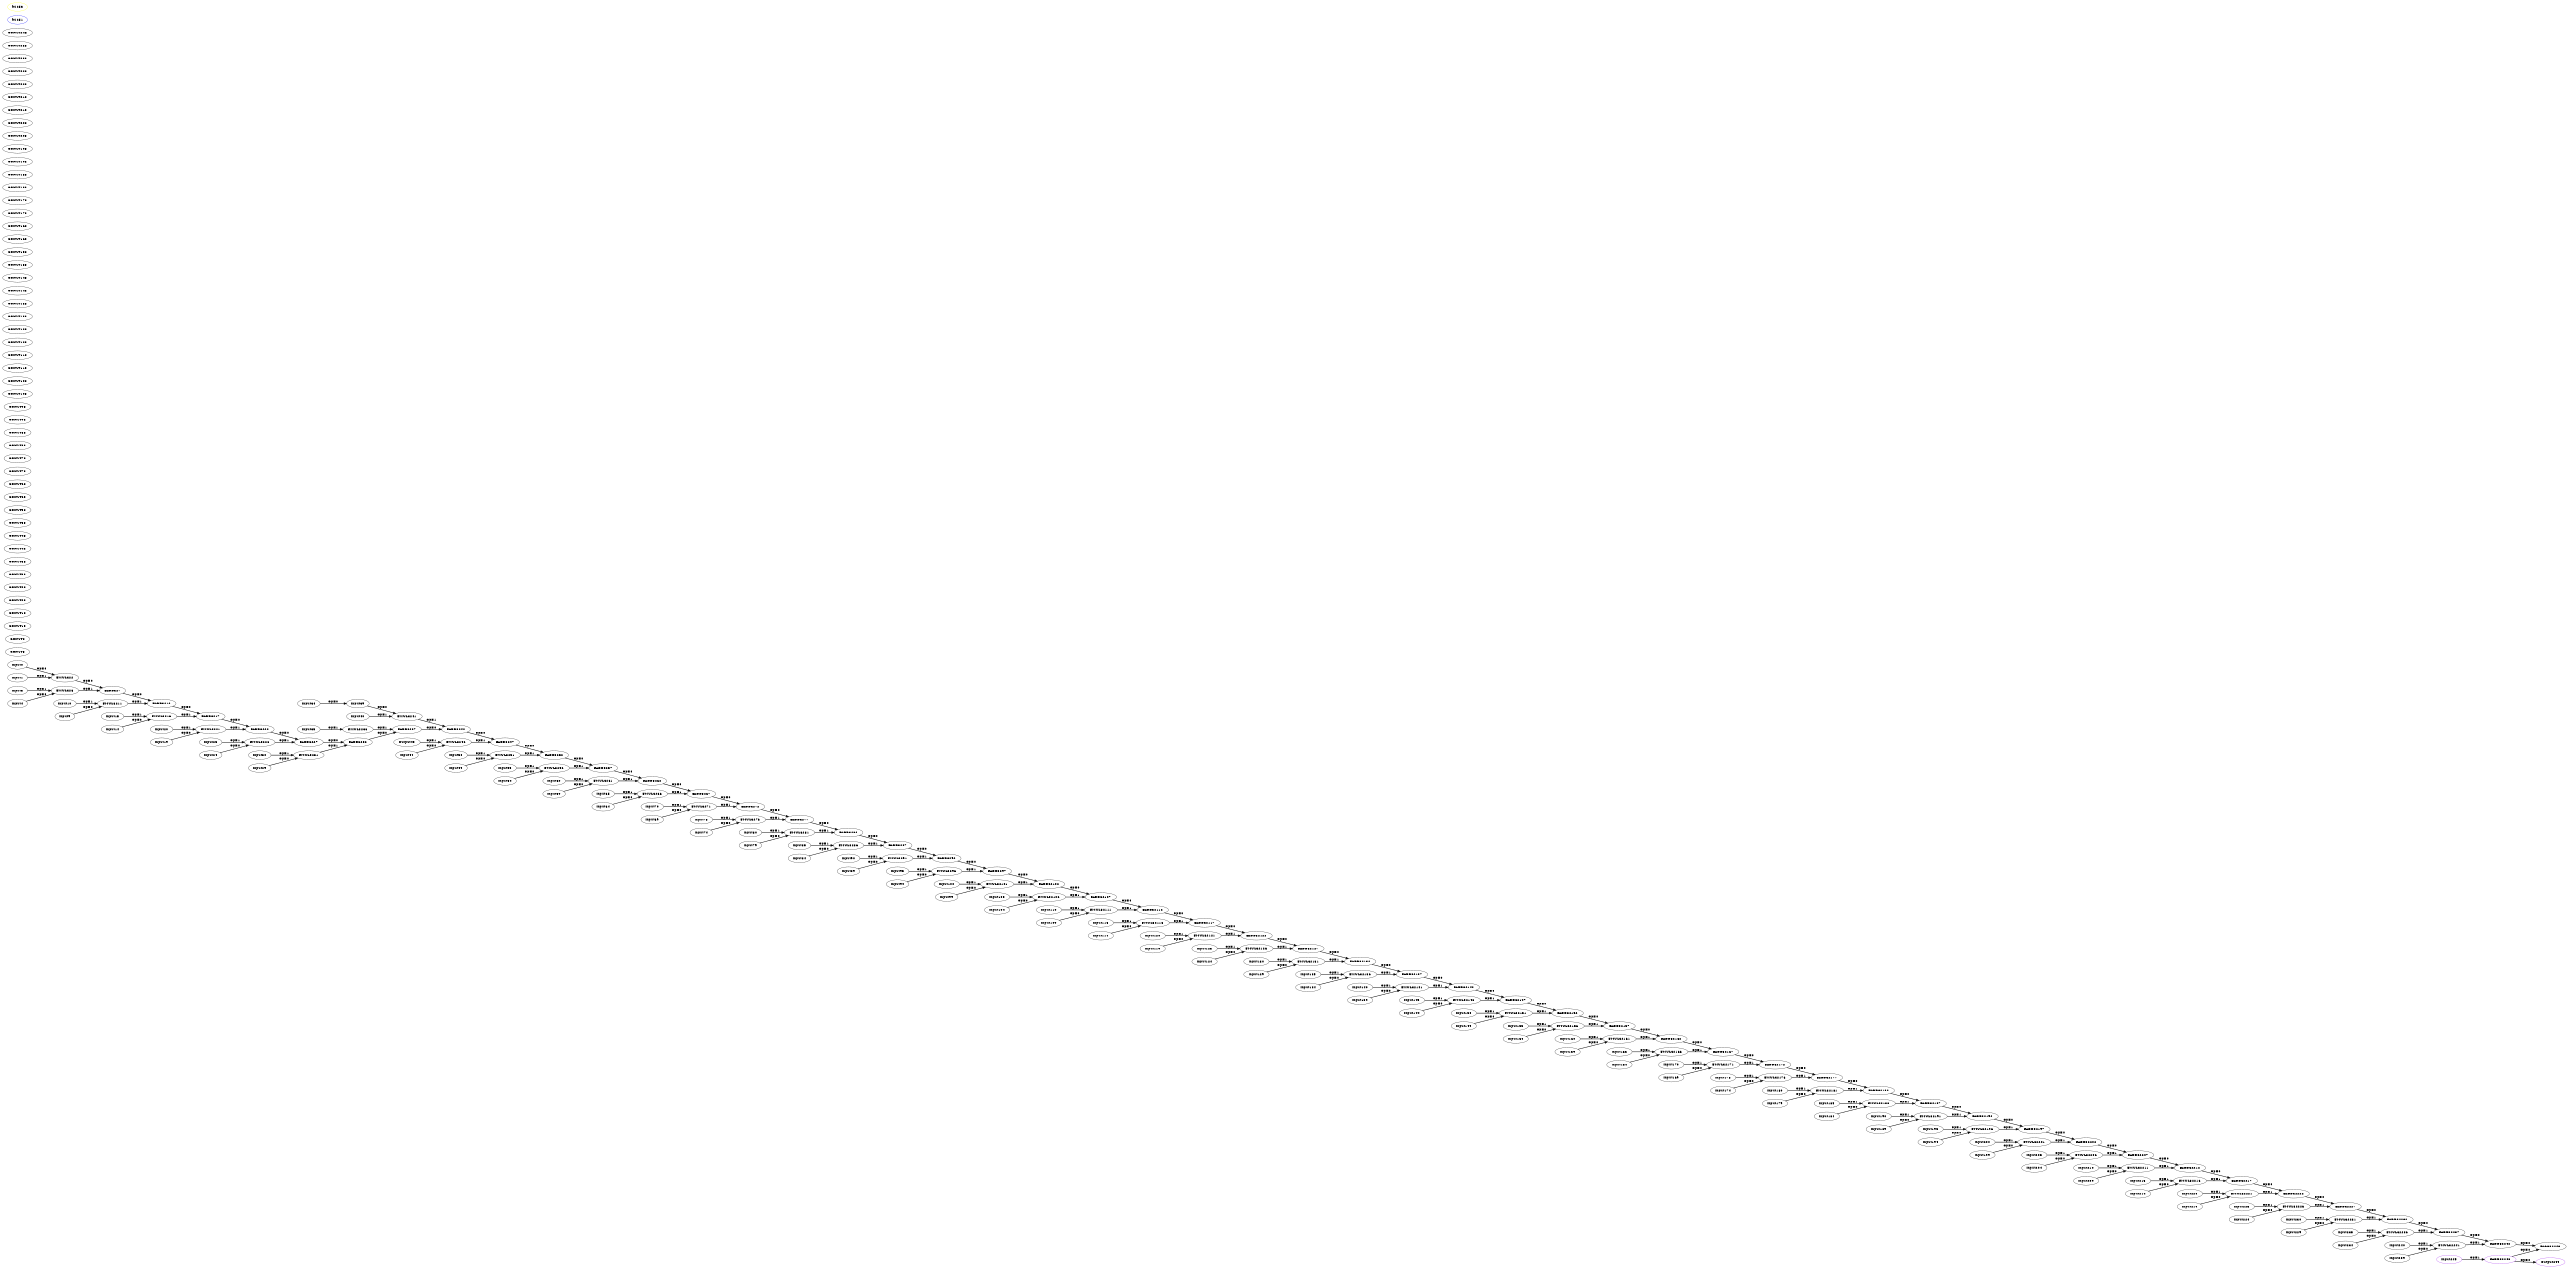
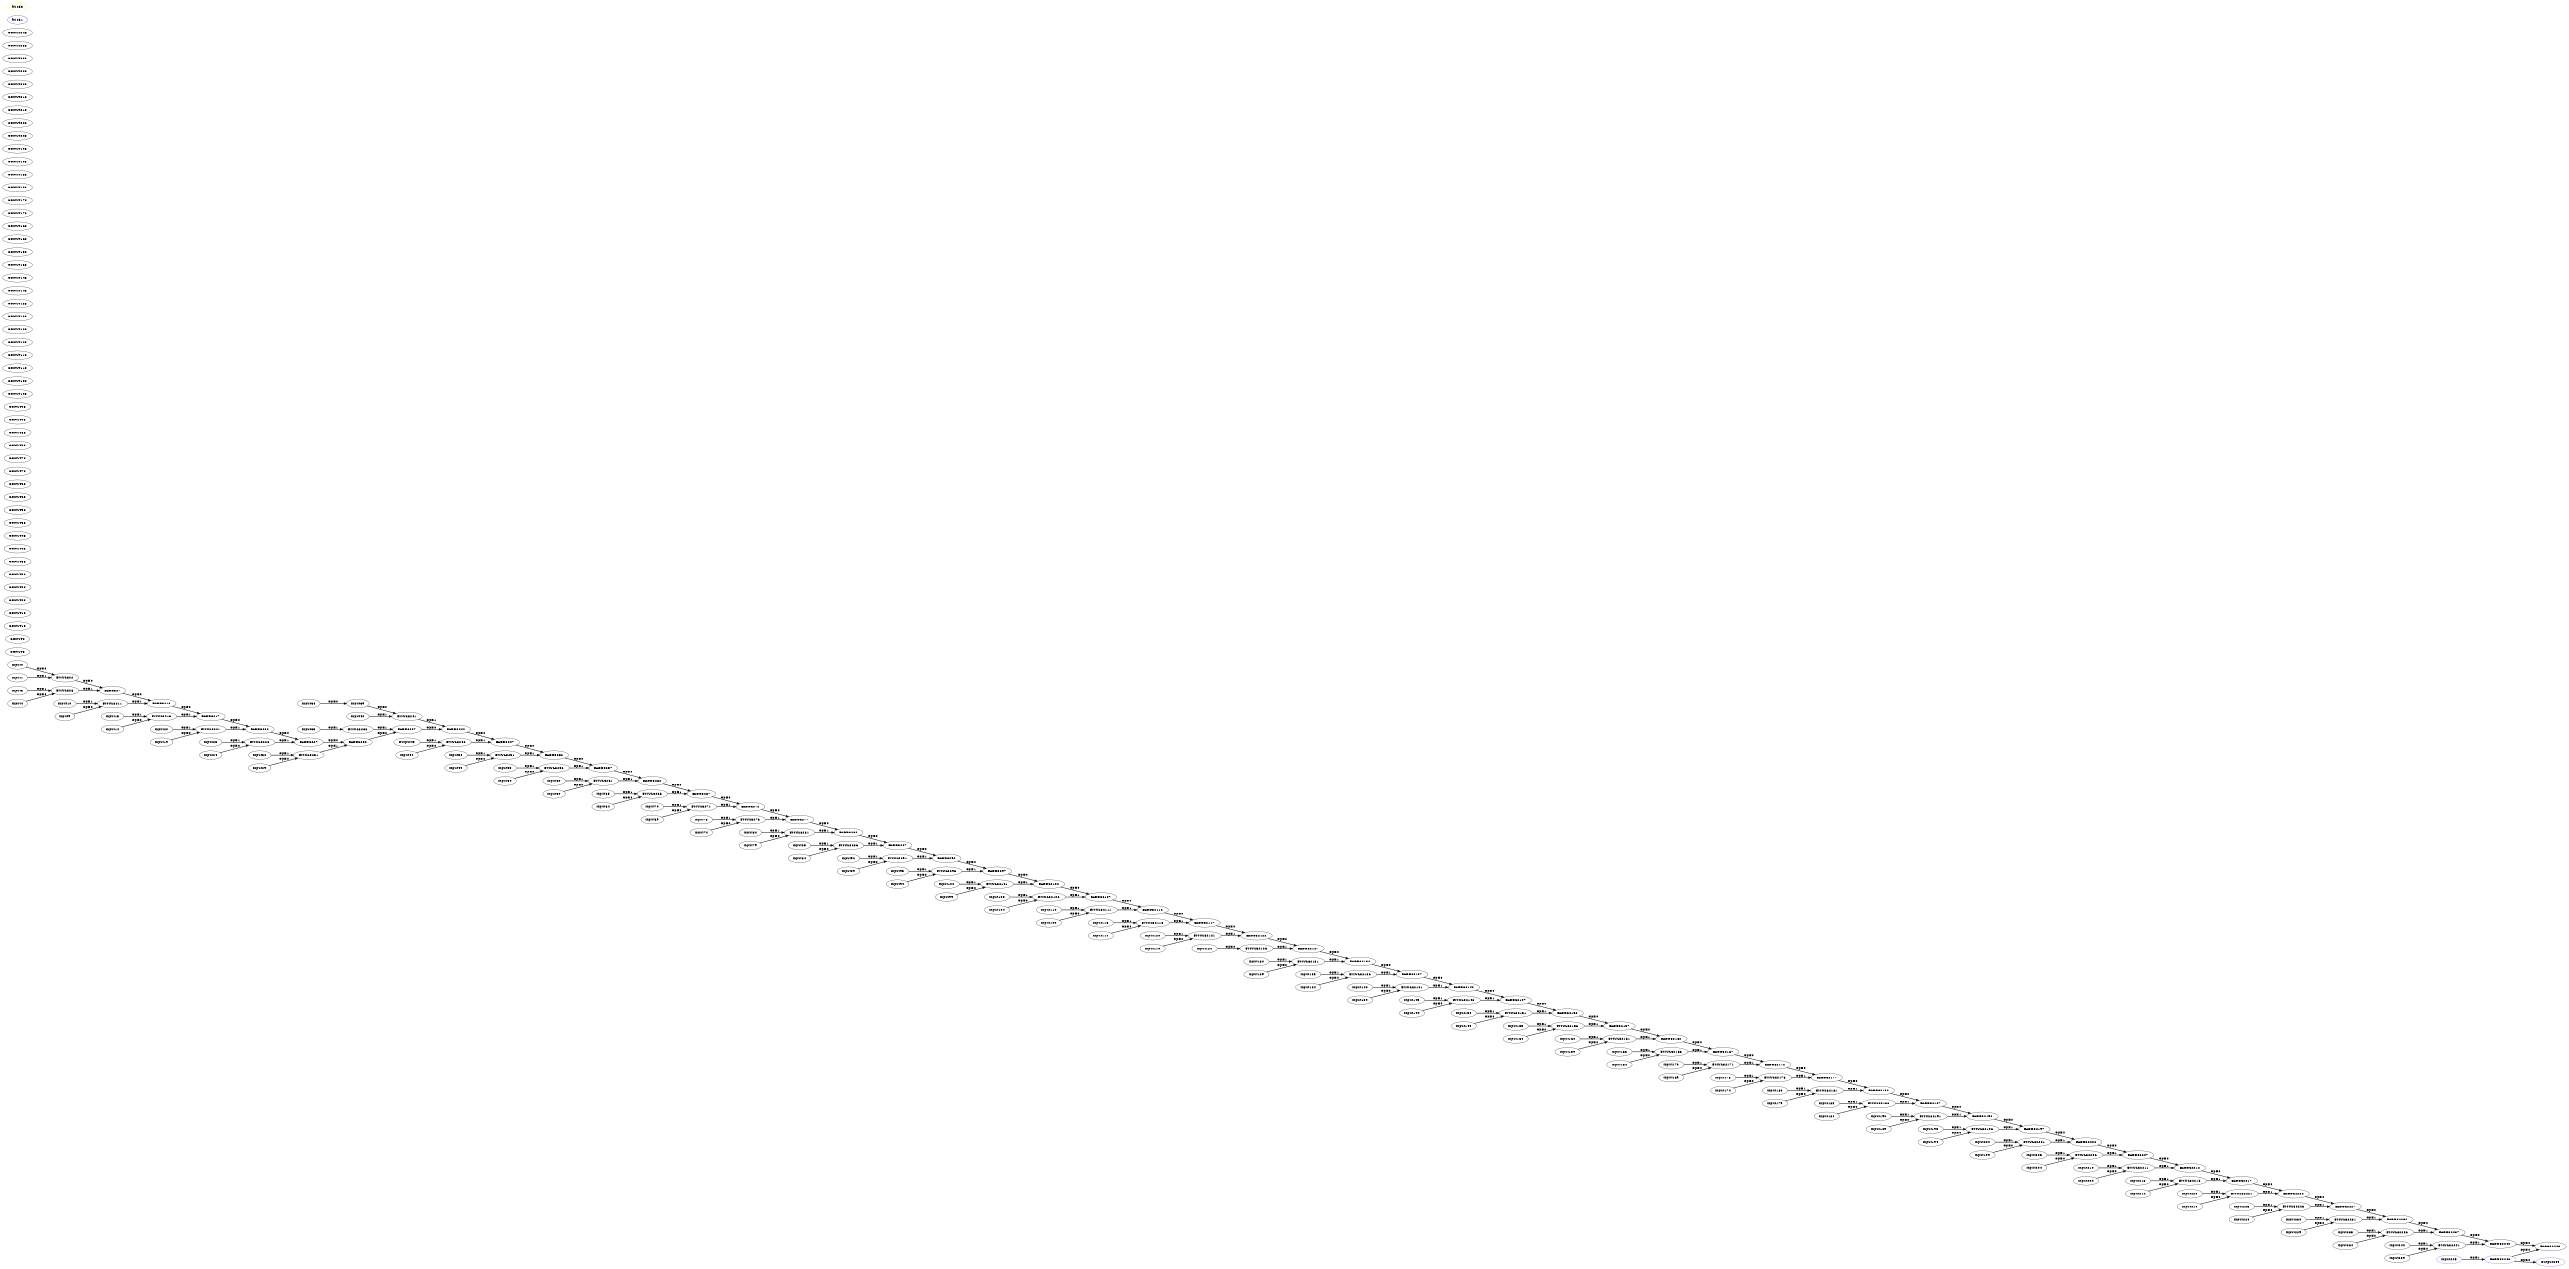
node "Input125": removed
